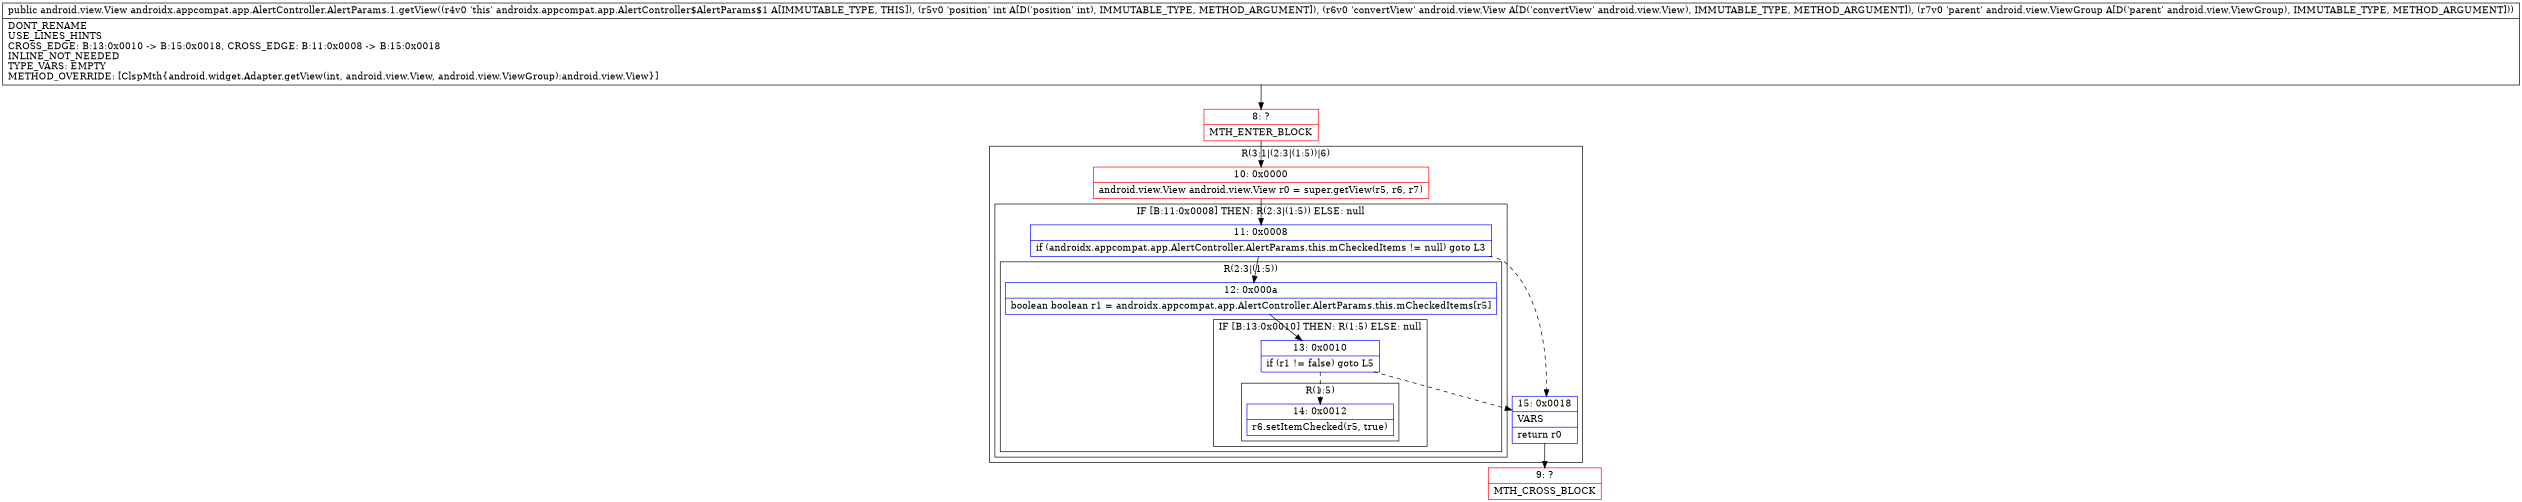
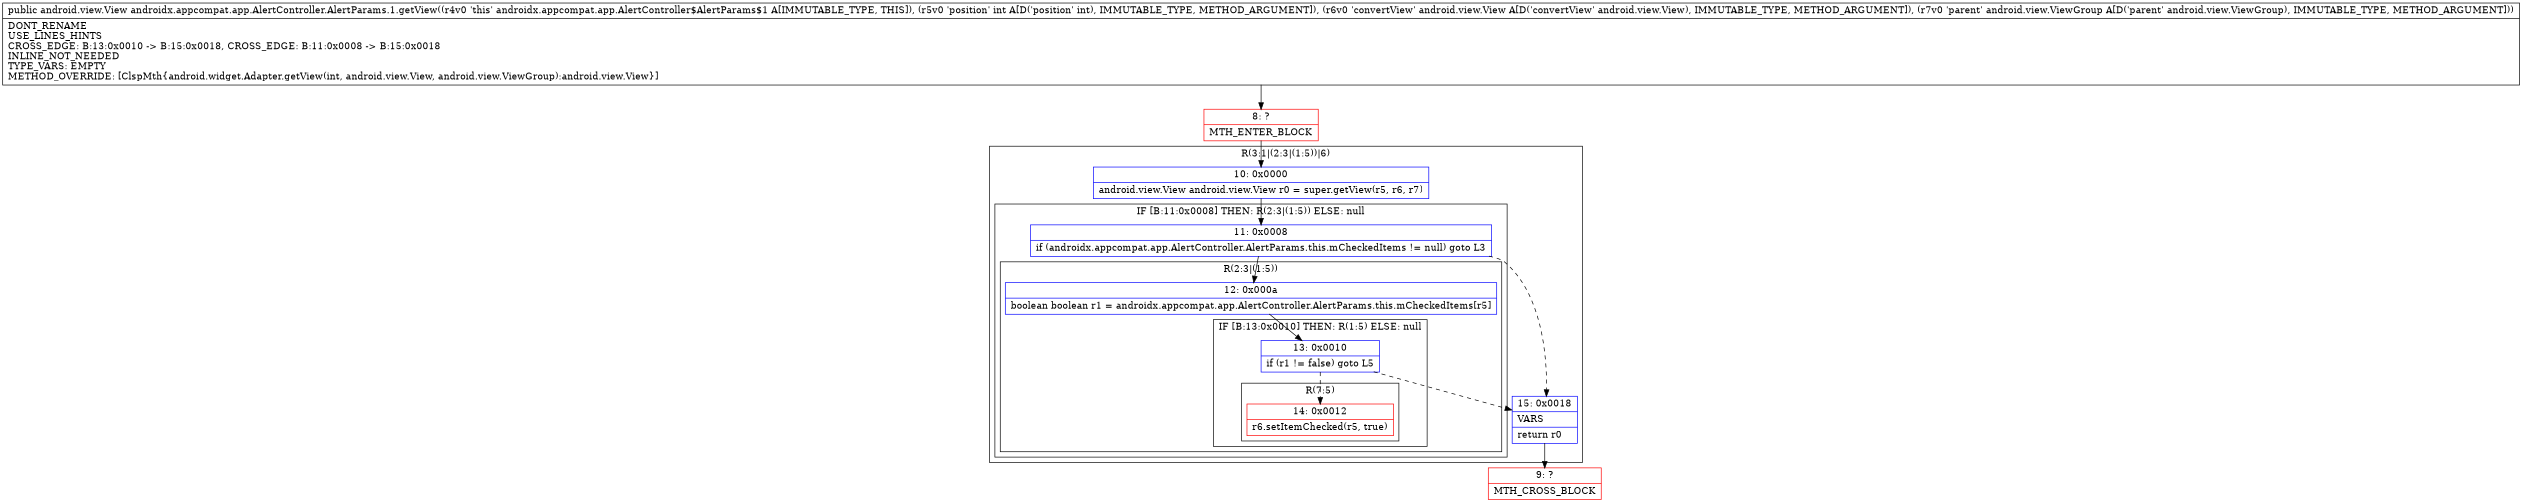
node "10: 0x0000": color red -> blue
cluster "R(1:5)": label "R(1:5)" -> "R(7:5)"
node "14: 0x0012": color blue -> red
